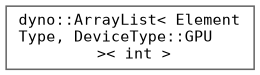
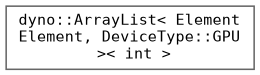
node "dyno::ArrayList< Element Type, DeviceType::GPU >< int >": label "dyno::ArrayList< Element Type, DeviceType::GPU >< int >" -> "dyno::ArrayList< Element Element, DeviceType::GPU >< int >"
